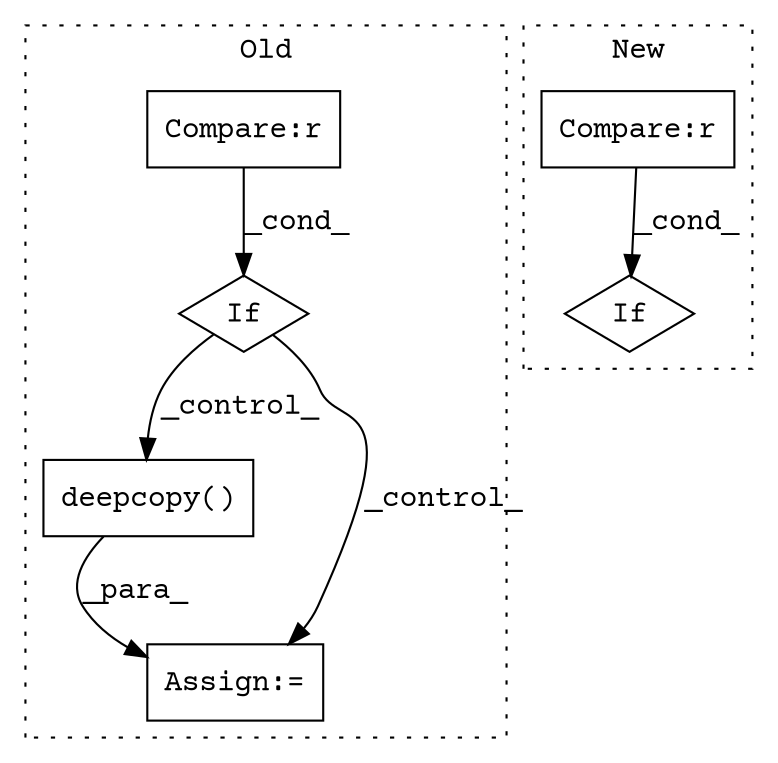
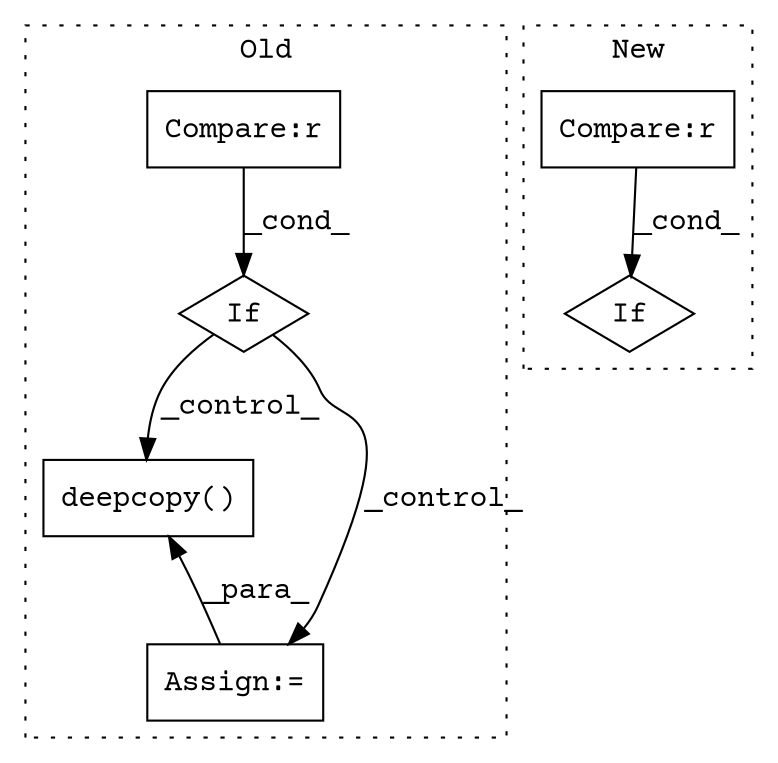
edge "deepcopy()" -> "Assign:=": reversed
